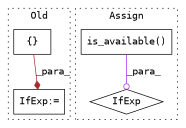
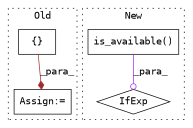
cluster "Assign": label "Assign" -> "New"
node "IfExp:=": label "IfExp:=" -> "Assign:="
